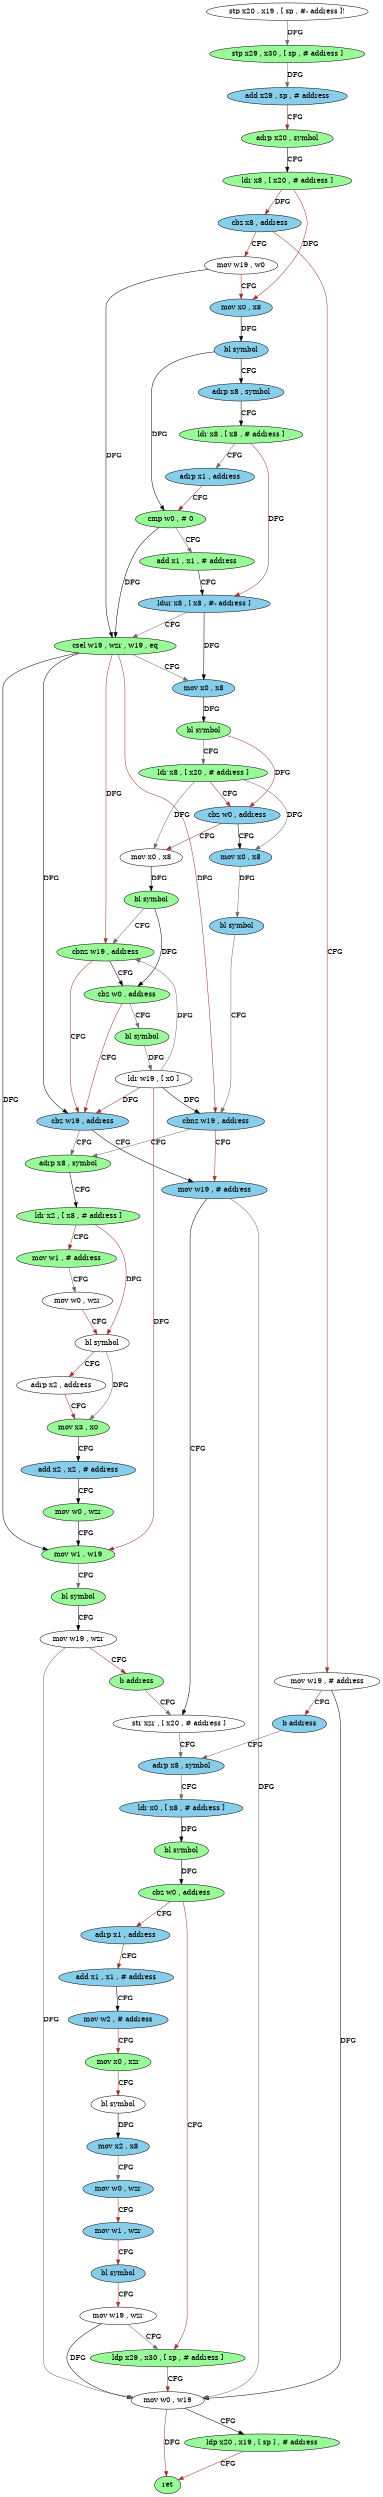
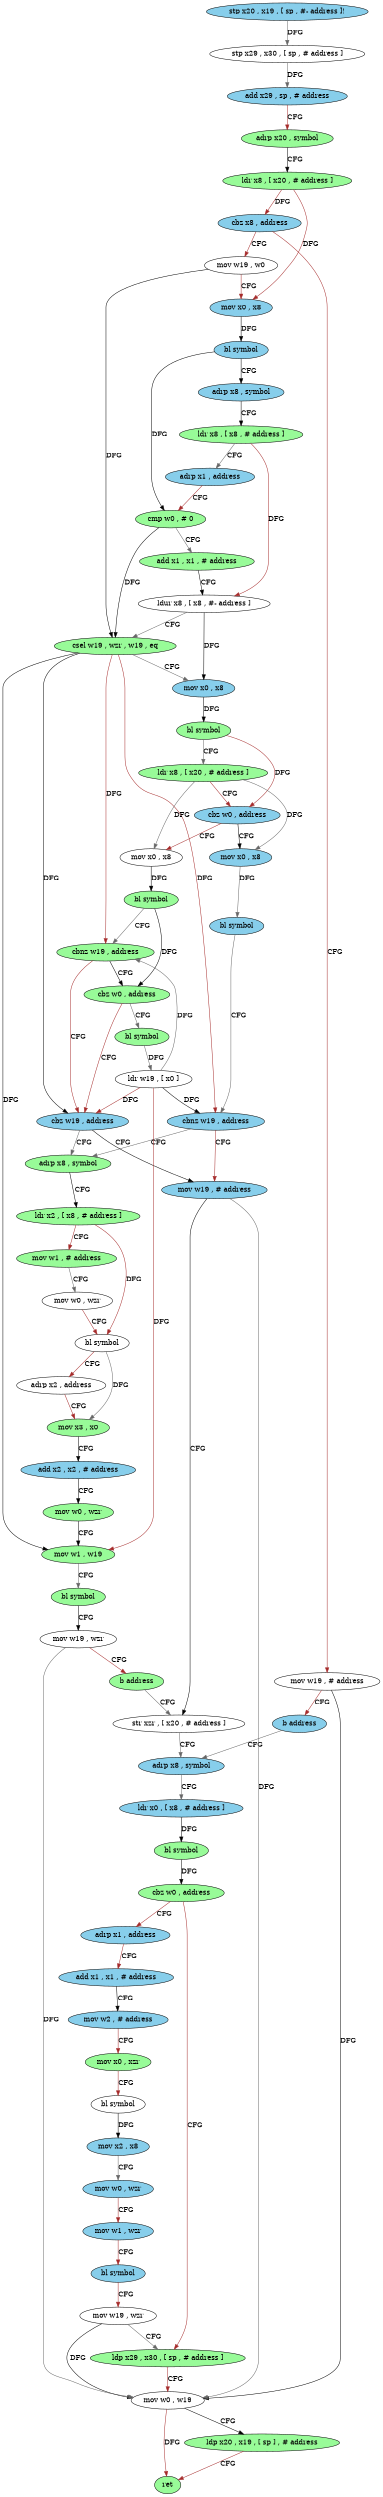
node "stp x20 , x19 , [ sp , #- address ]!": fillcolor white -> skyblue
node "stp x29 , x30 , [ sp , # address ]": fillcolor palegreen -> white
node "ldur x8 , [ x8 , #- address ]": fillcolor skyblue -> white
